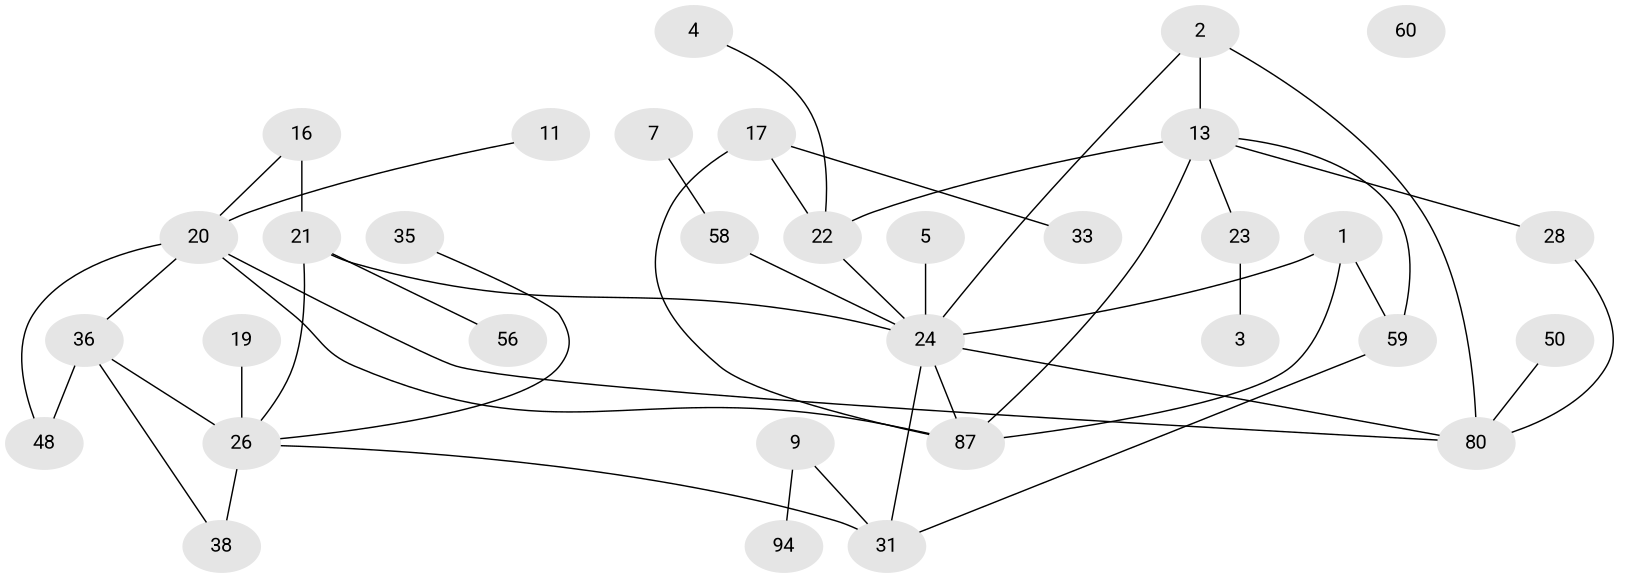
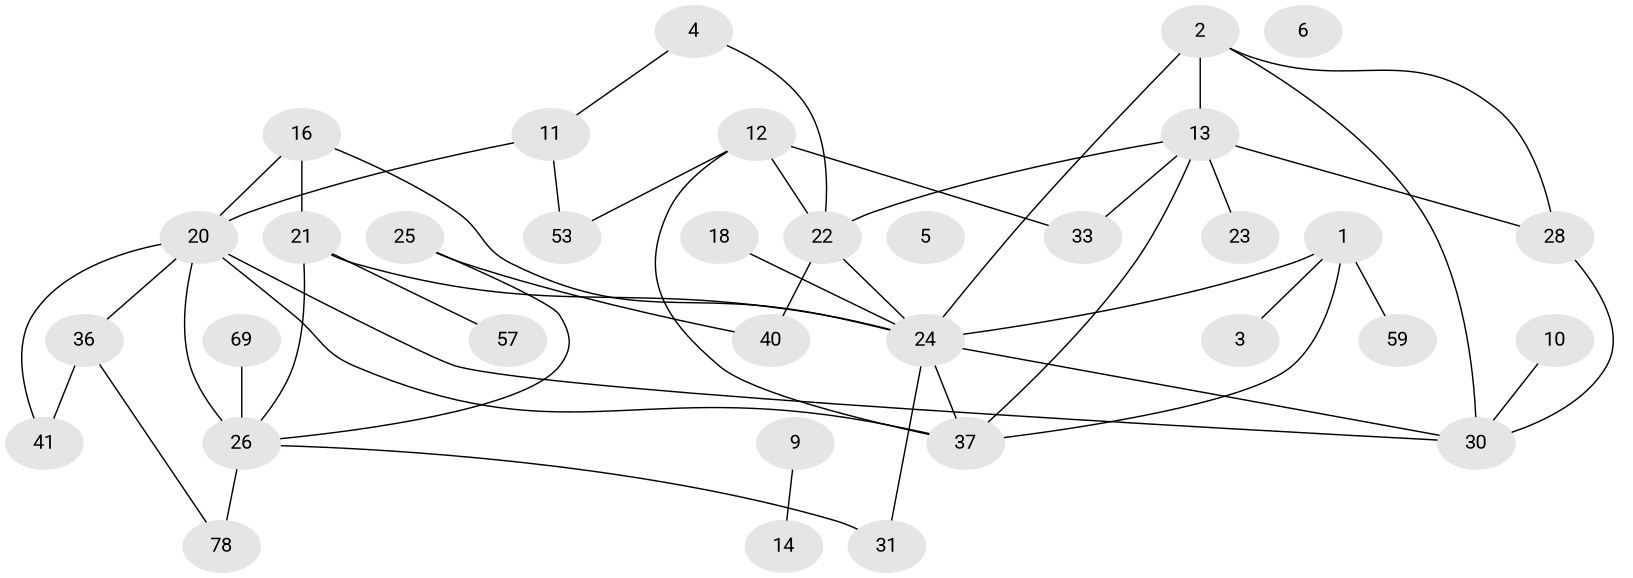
node "6": added
node "60": removed
edge "2" -- "28": added
edge "4" -- "11": added
node "7": removed
node "17": label "17" -> "12"
edge "13" -- "59": now "13" -- "33"
node "35": label "35" -> "25"
node "53": added
node "58": label "58" -> "18"
edge "5" -- "24": now "16" -- "24"
edge "23" -- "3": now "1" -- "3"
node "19": label "19" -> "69"
node "56": label "56" -> "57"
node "40": added
node "50": label "50" -> "10"
edge "36" -- "26": now "20" -- "26"
node "48": label "48" -> "41"
node "87": label "87" -> "37"
edge "59" -- "31": removed
node "80": label "80" -> "30"
edge "9" -- "31": removed
node "38": label "38" -> "78"
node "94": label "94" -> "14"
